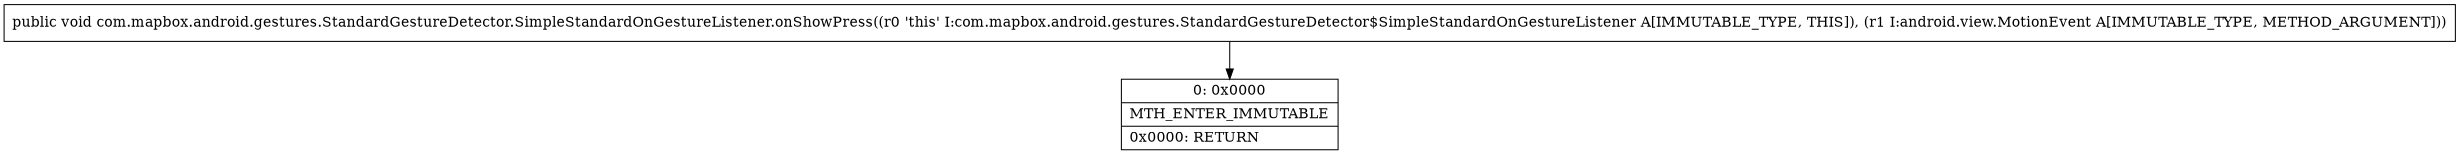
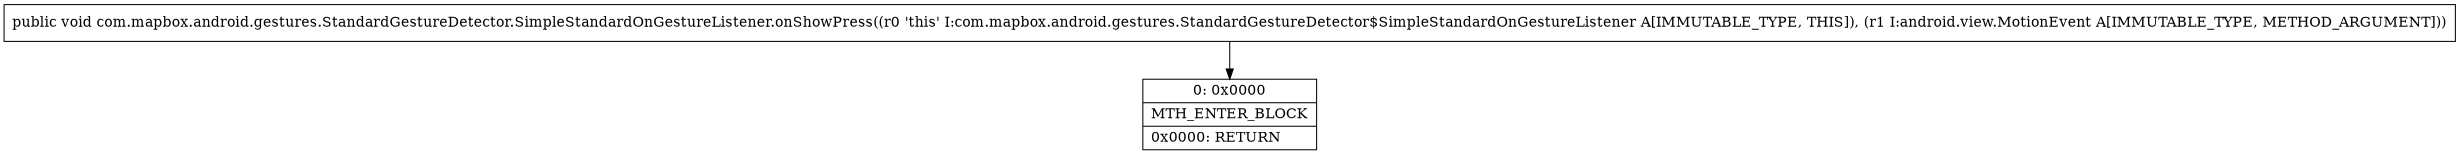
node "0: 0x0000": text "MTH_ENTER_IMMUTABLE" -> "MTH_ENTER_BLOCK"
